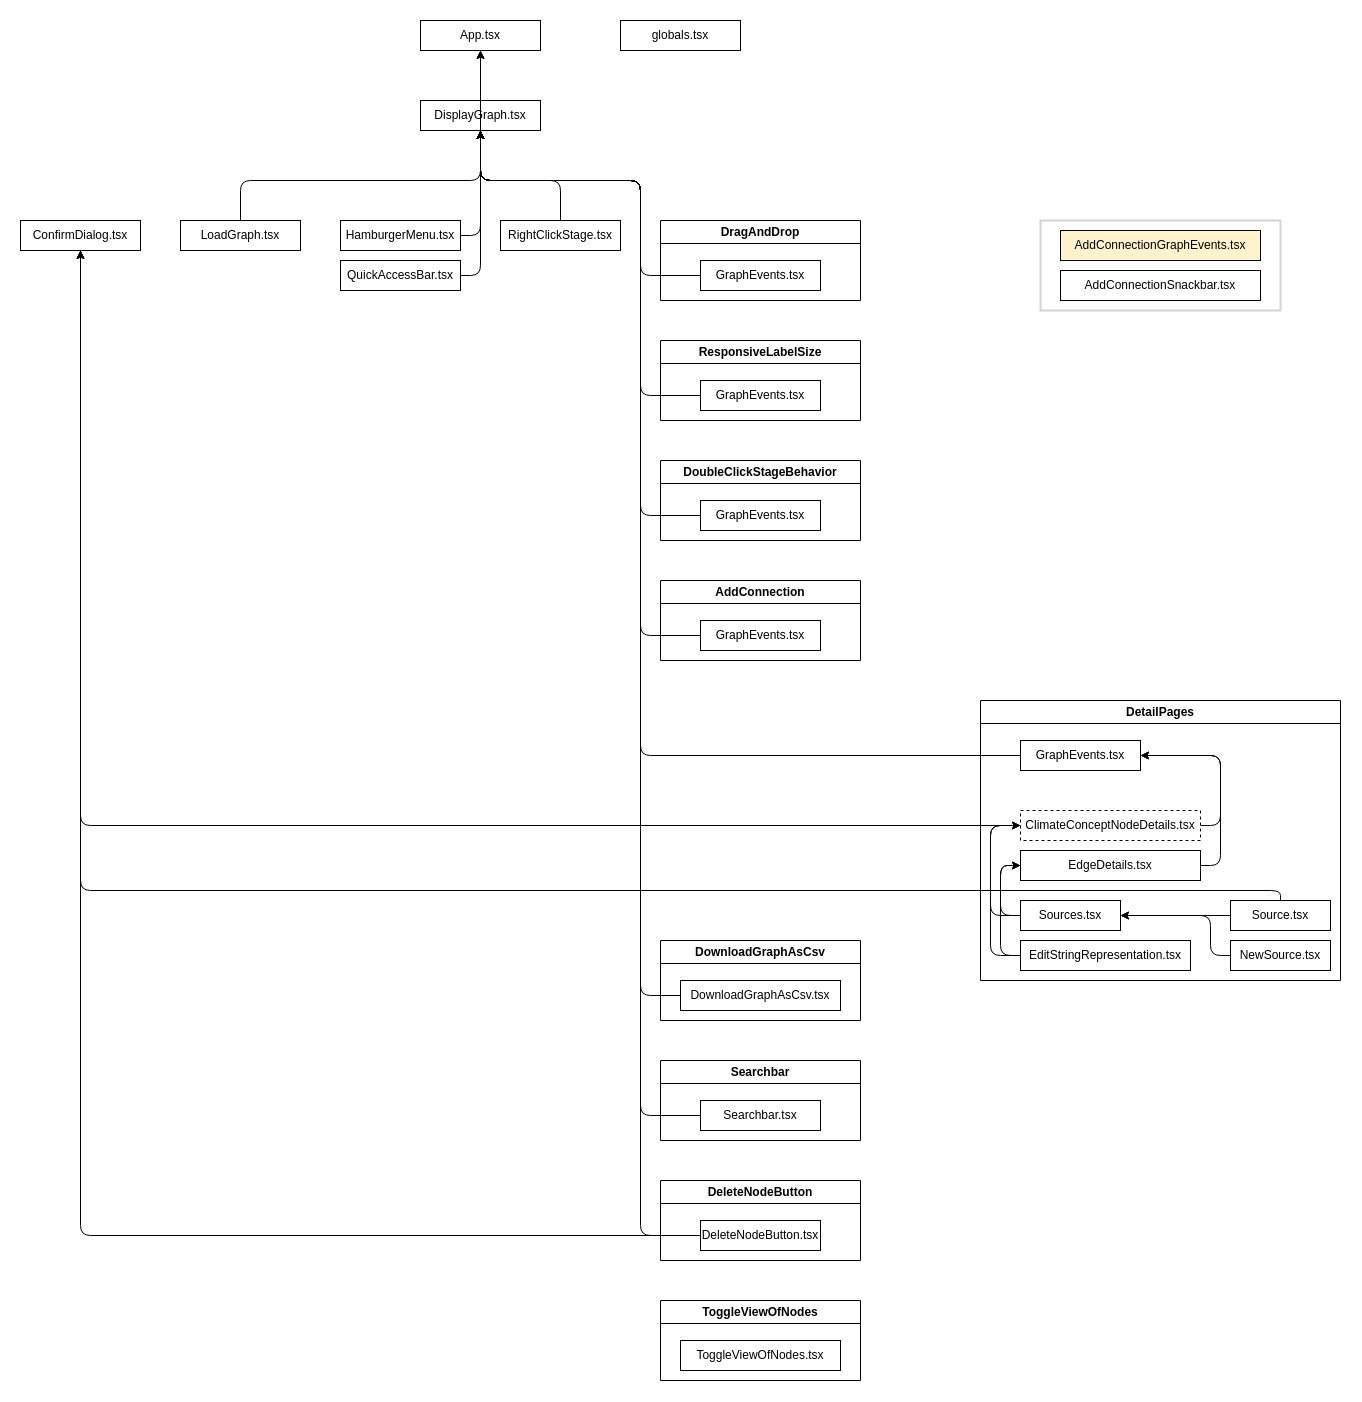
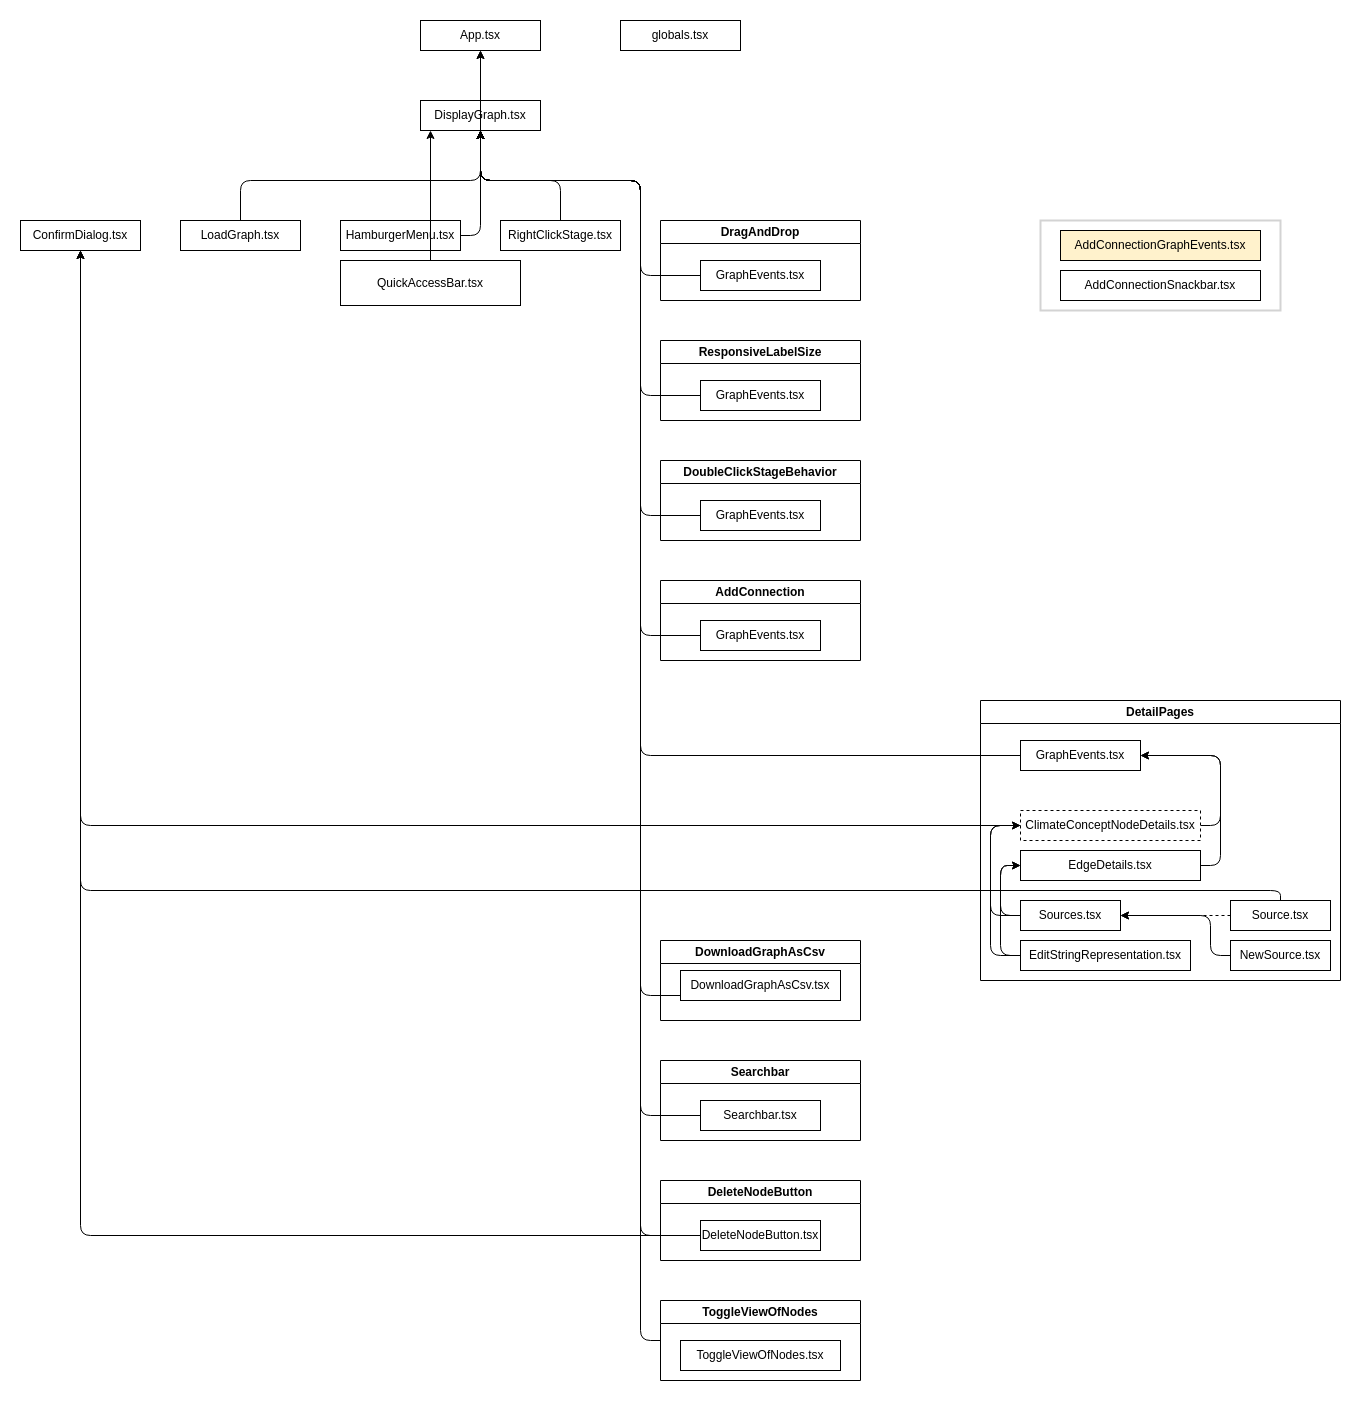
node "QuickAccessBar.tsx": size 120x30 -> 180x45
edge "Source.tsx" -> "Sources.tsx": style solid -> dashed
node "DownloadGraphAsCsv.tsx": moved (761, 996) -> (761, 986)
edge "ToggleViewOfNodes" -> "DisplayGraph.tsx": added
